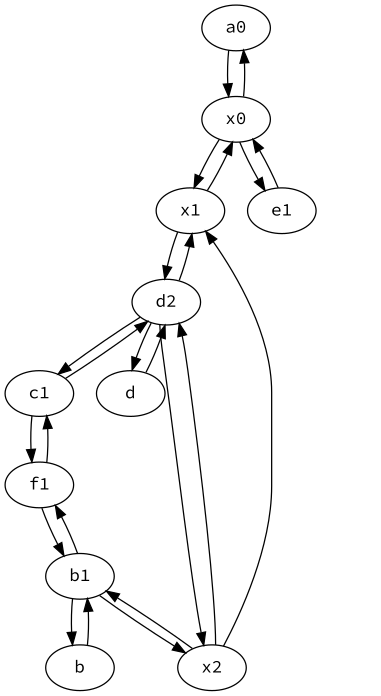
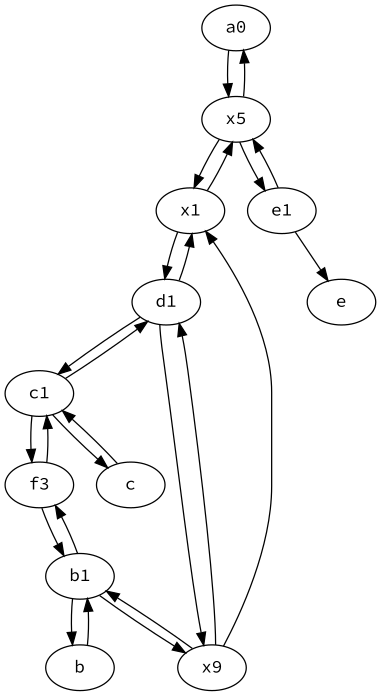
node "x0": label "x0" -> "x5"
node "d2": label "d2" -> "d1"
node "e": added
node "d": removed
node "f1": label "f1" -> "f3"
node "c": added
node "x2": label "x2" -> "x9"
